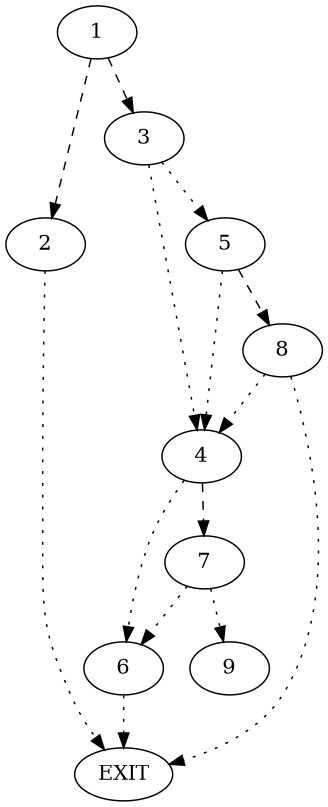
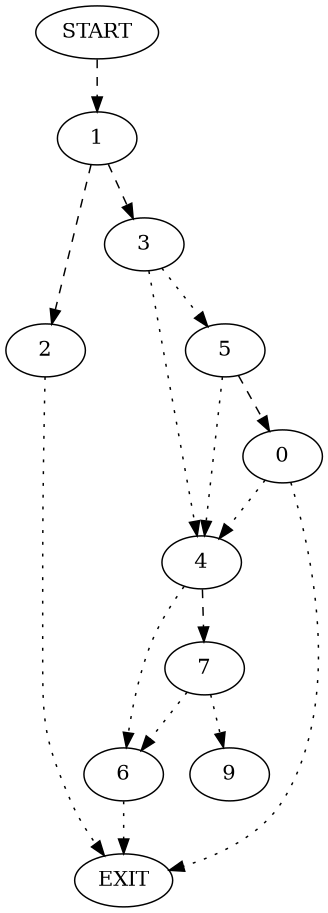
node "START": added
node "8": label "8" -> "0"
